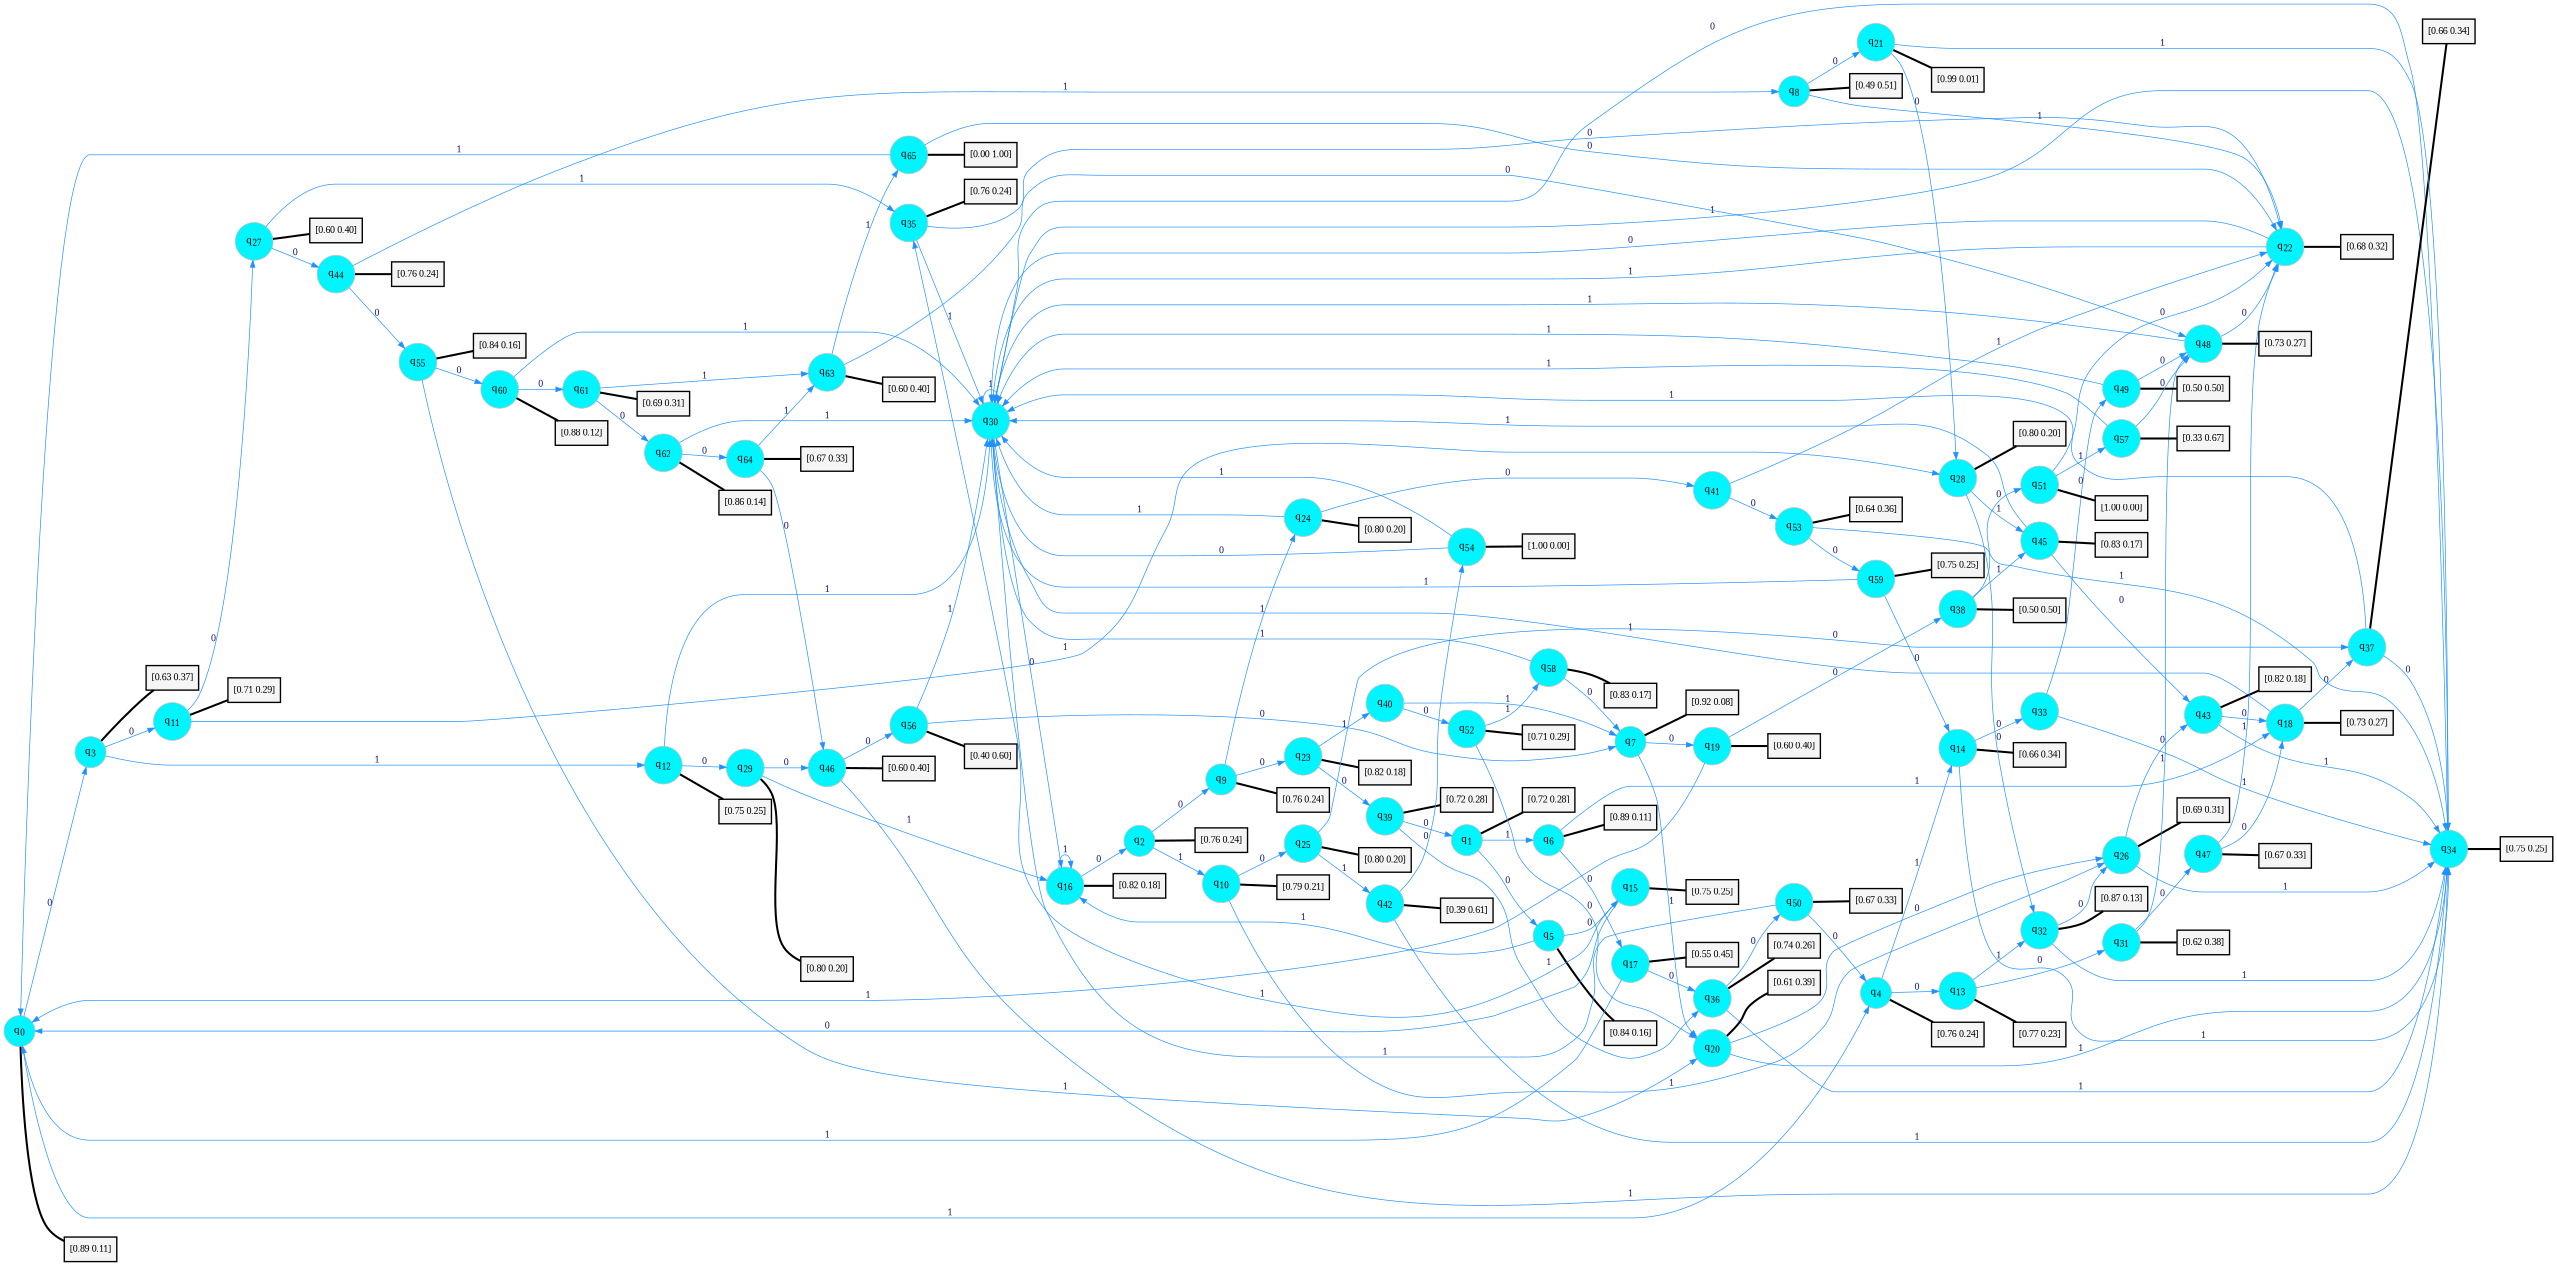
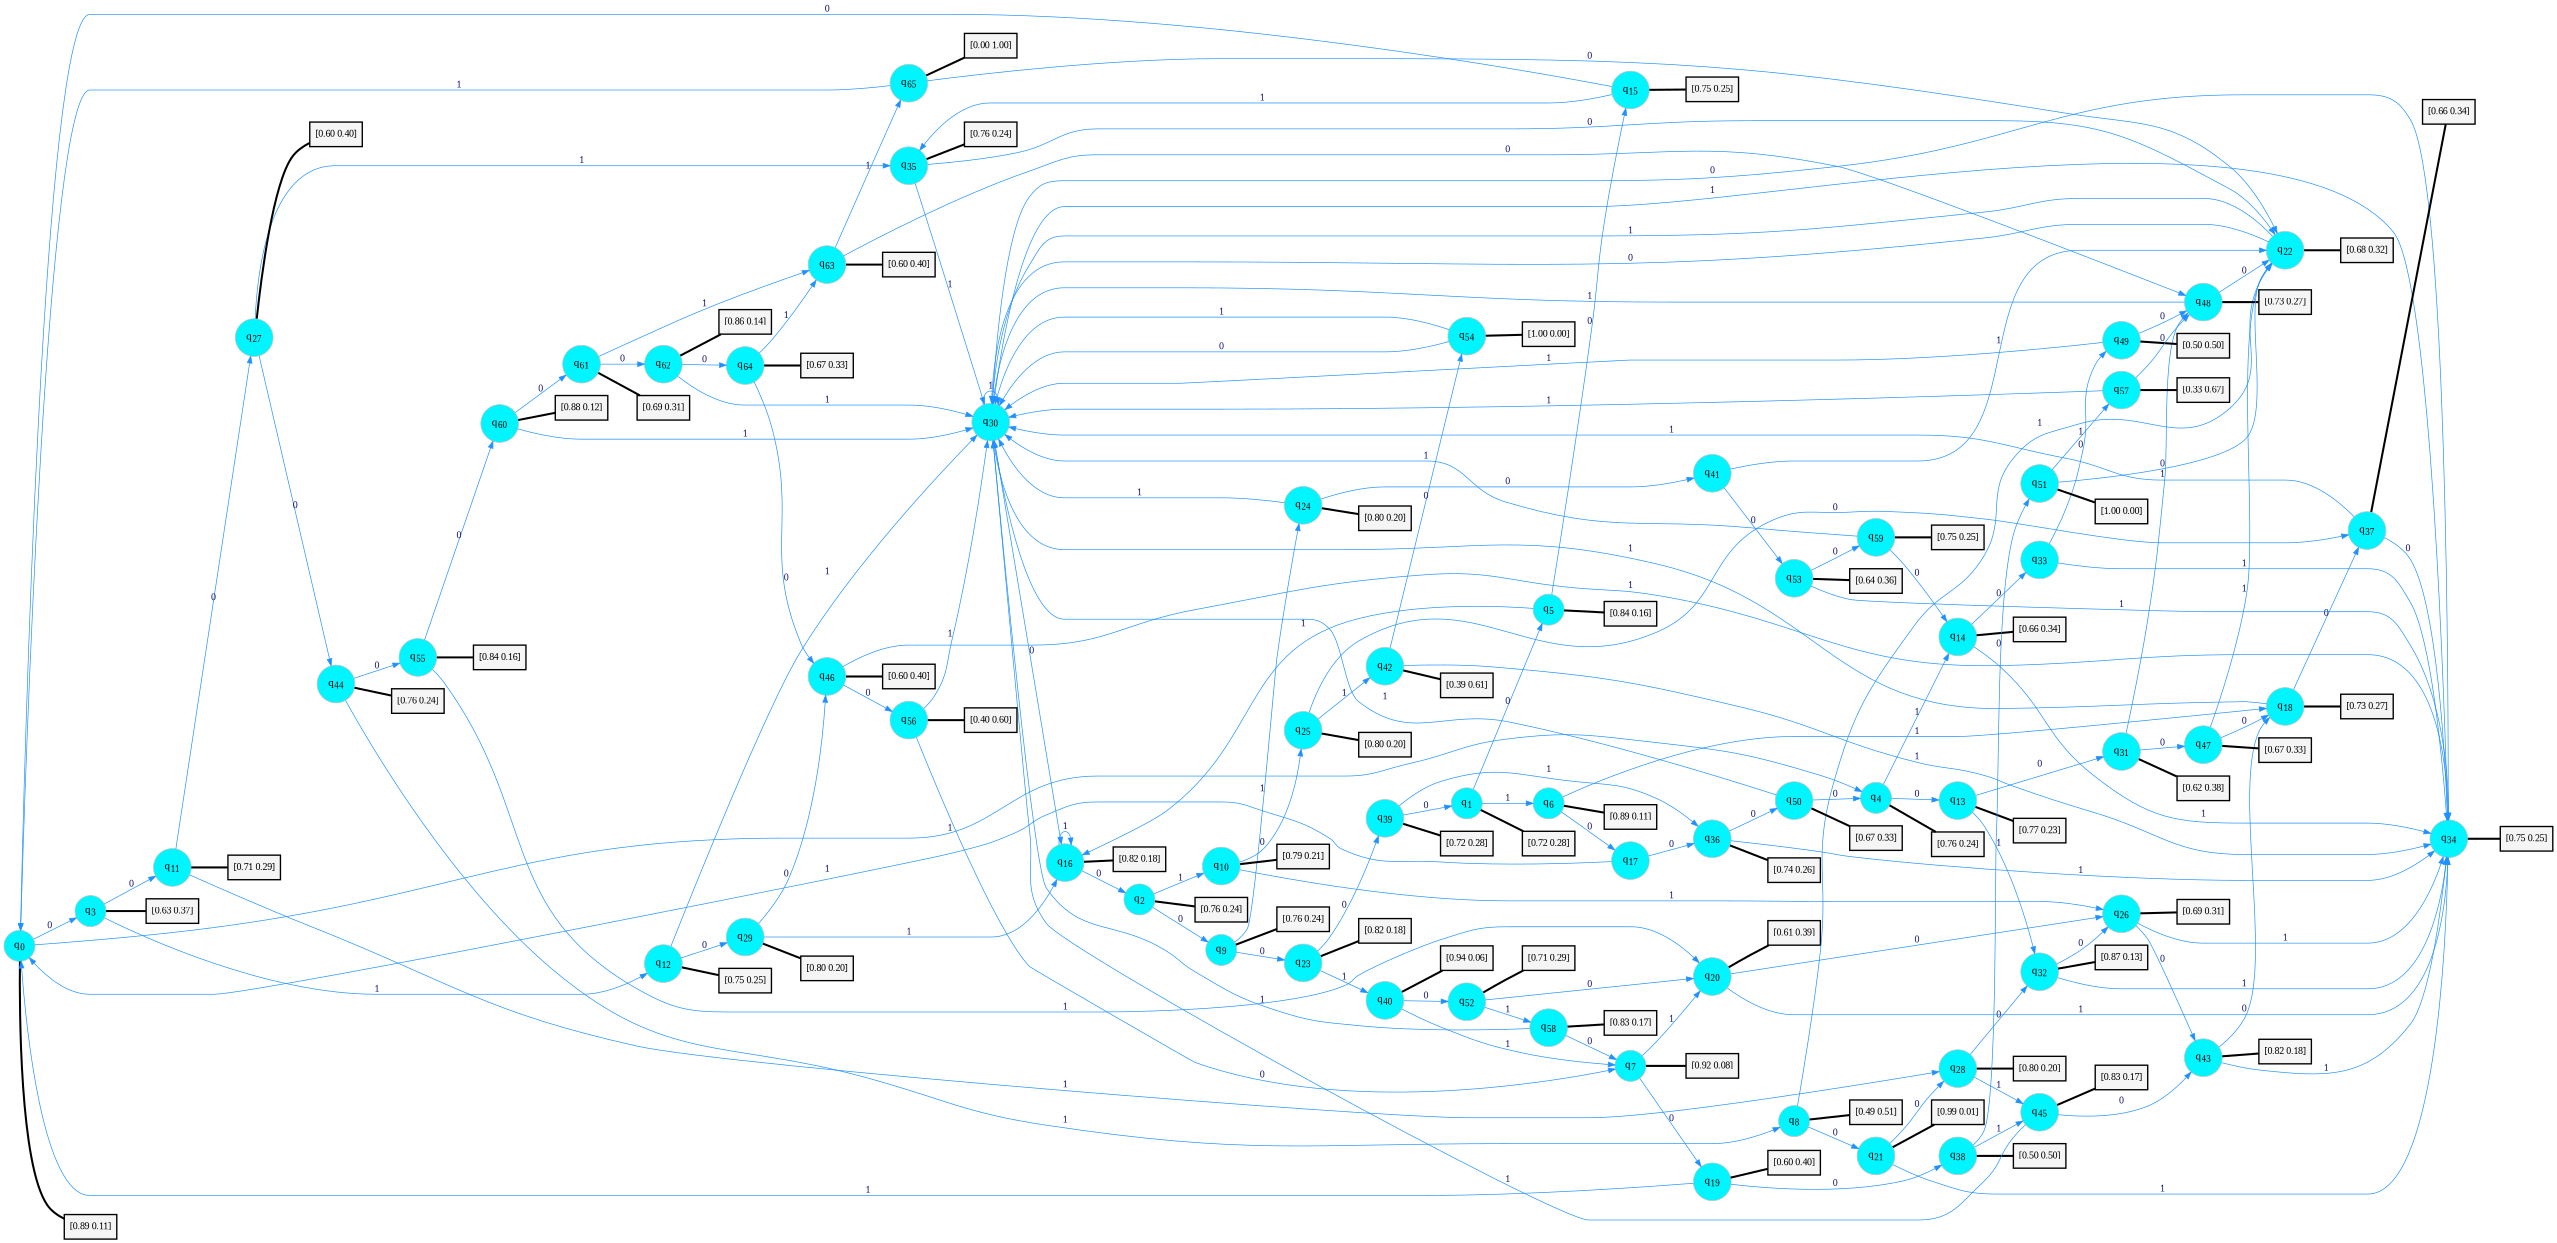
node "[0.55 0.45]": removed
node "[0.94 0.06]": added
